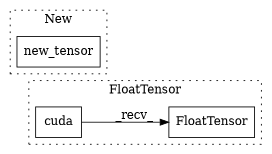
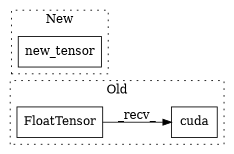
cluster "FloatTensor": label "FloatTensor" -> "Old"
edge "cuda" -> "FloatTensor": reversed
